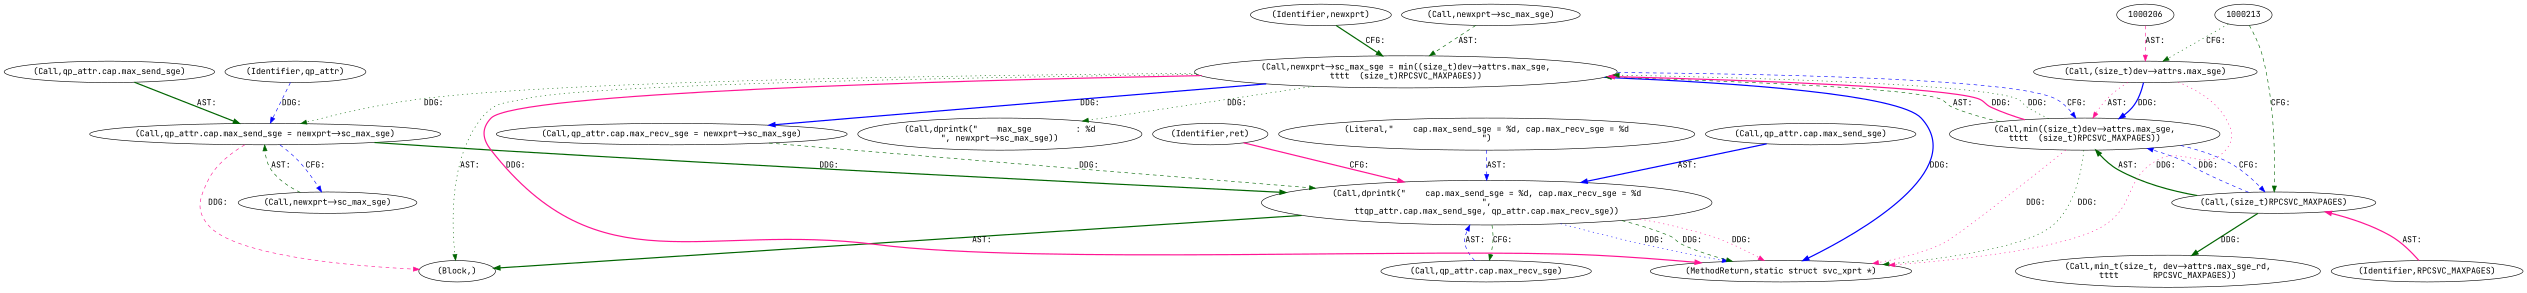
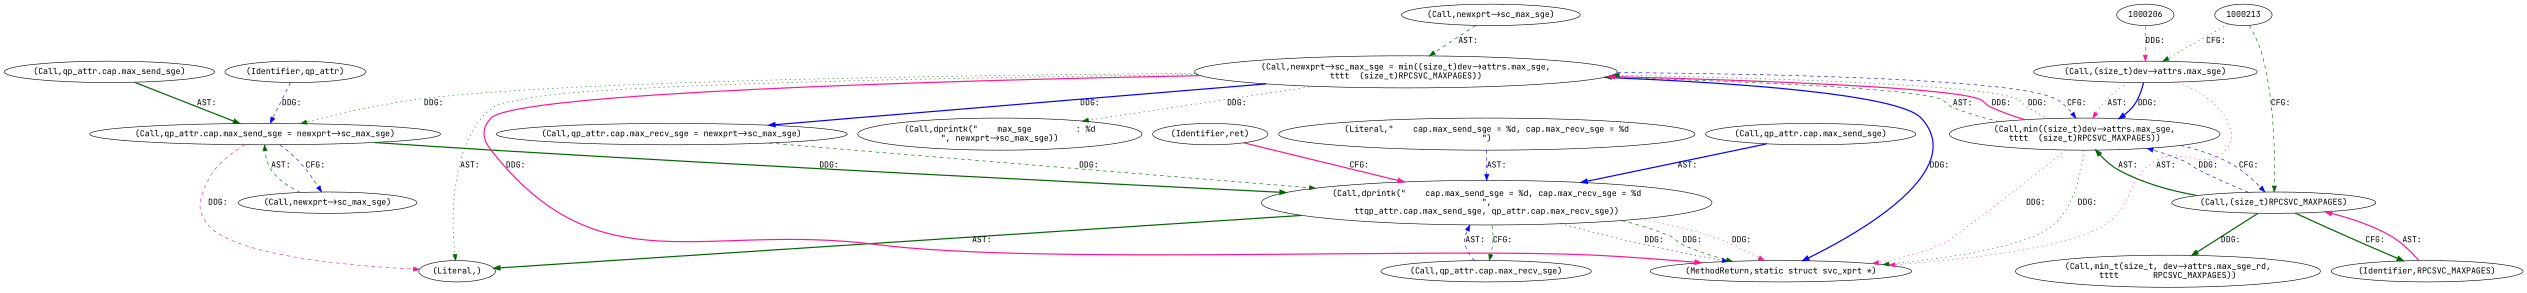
node "(Identifier,newxprt)": removed
edge "1000206" -> "(Call,(size_t)dev->attrs.max_sge)": label "AST: " -> "DDG: "
edge "(Call,(size_t)dev->attrs.max_sge)" -> "(MethodReturn,static struct svc_xprt *)": label "DDG: " -> "AST: "
edge "(Call,(size_t)RPCSVC_MAXPAGES)" -> "(Identifier,RPCSVC_MAXPAGES)": added, label "CFG:"
node "(Block,)": label "(Block,)" -> "(Literal,)"
